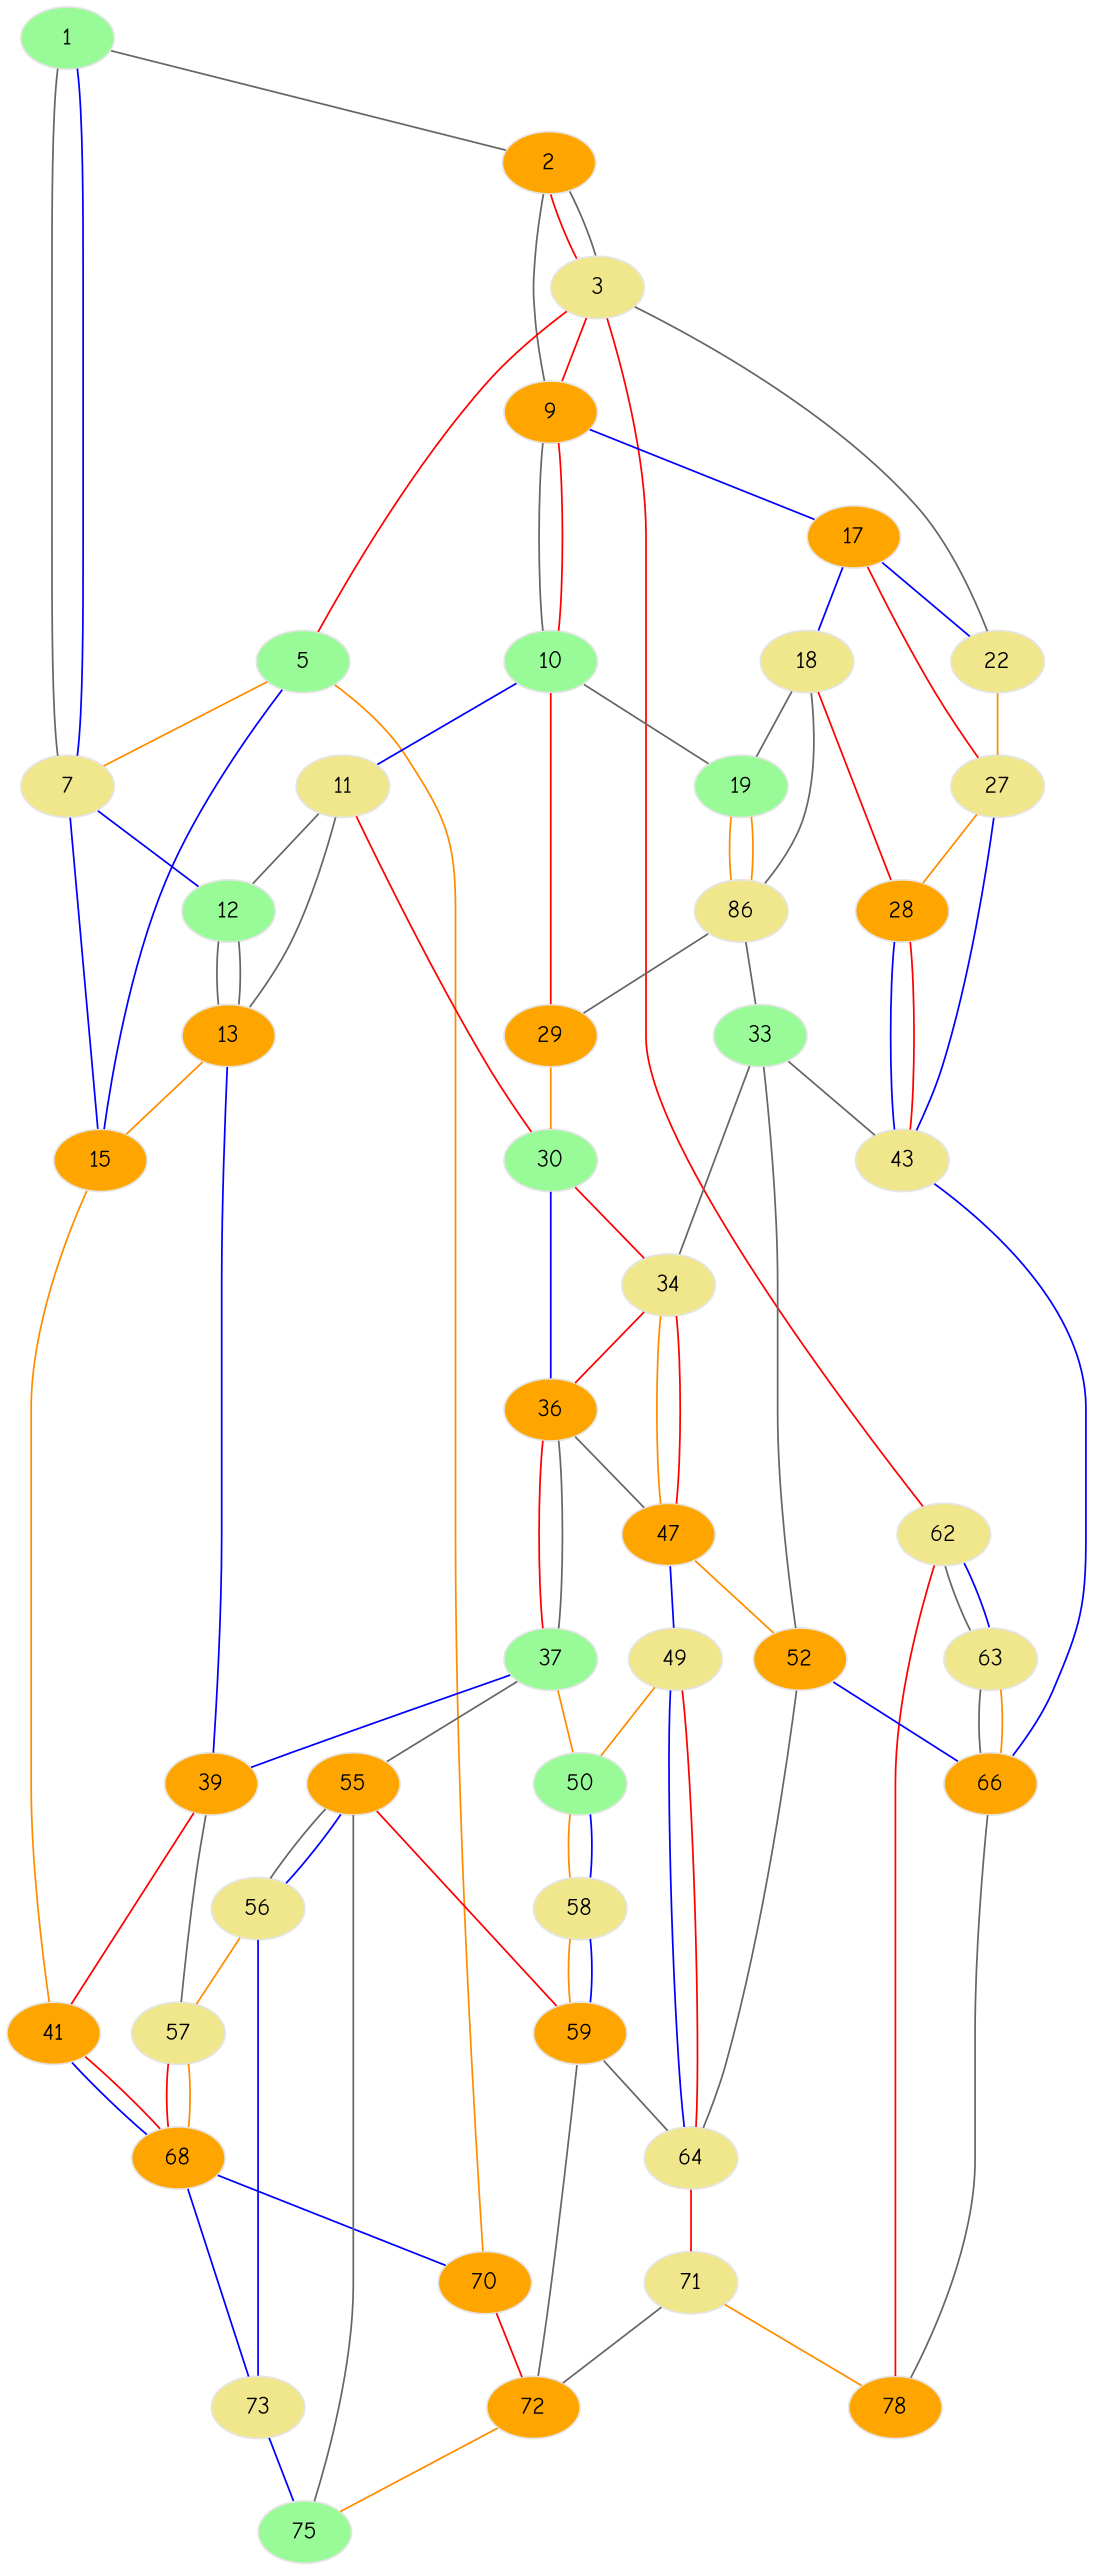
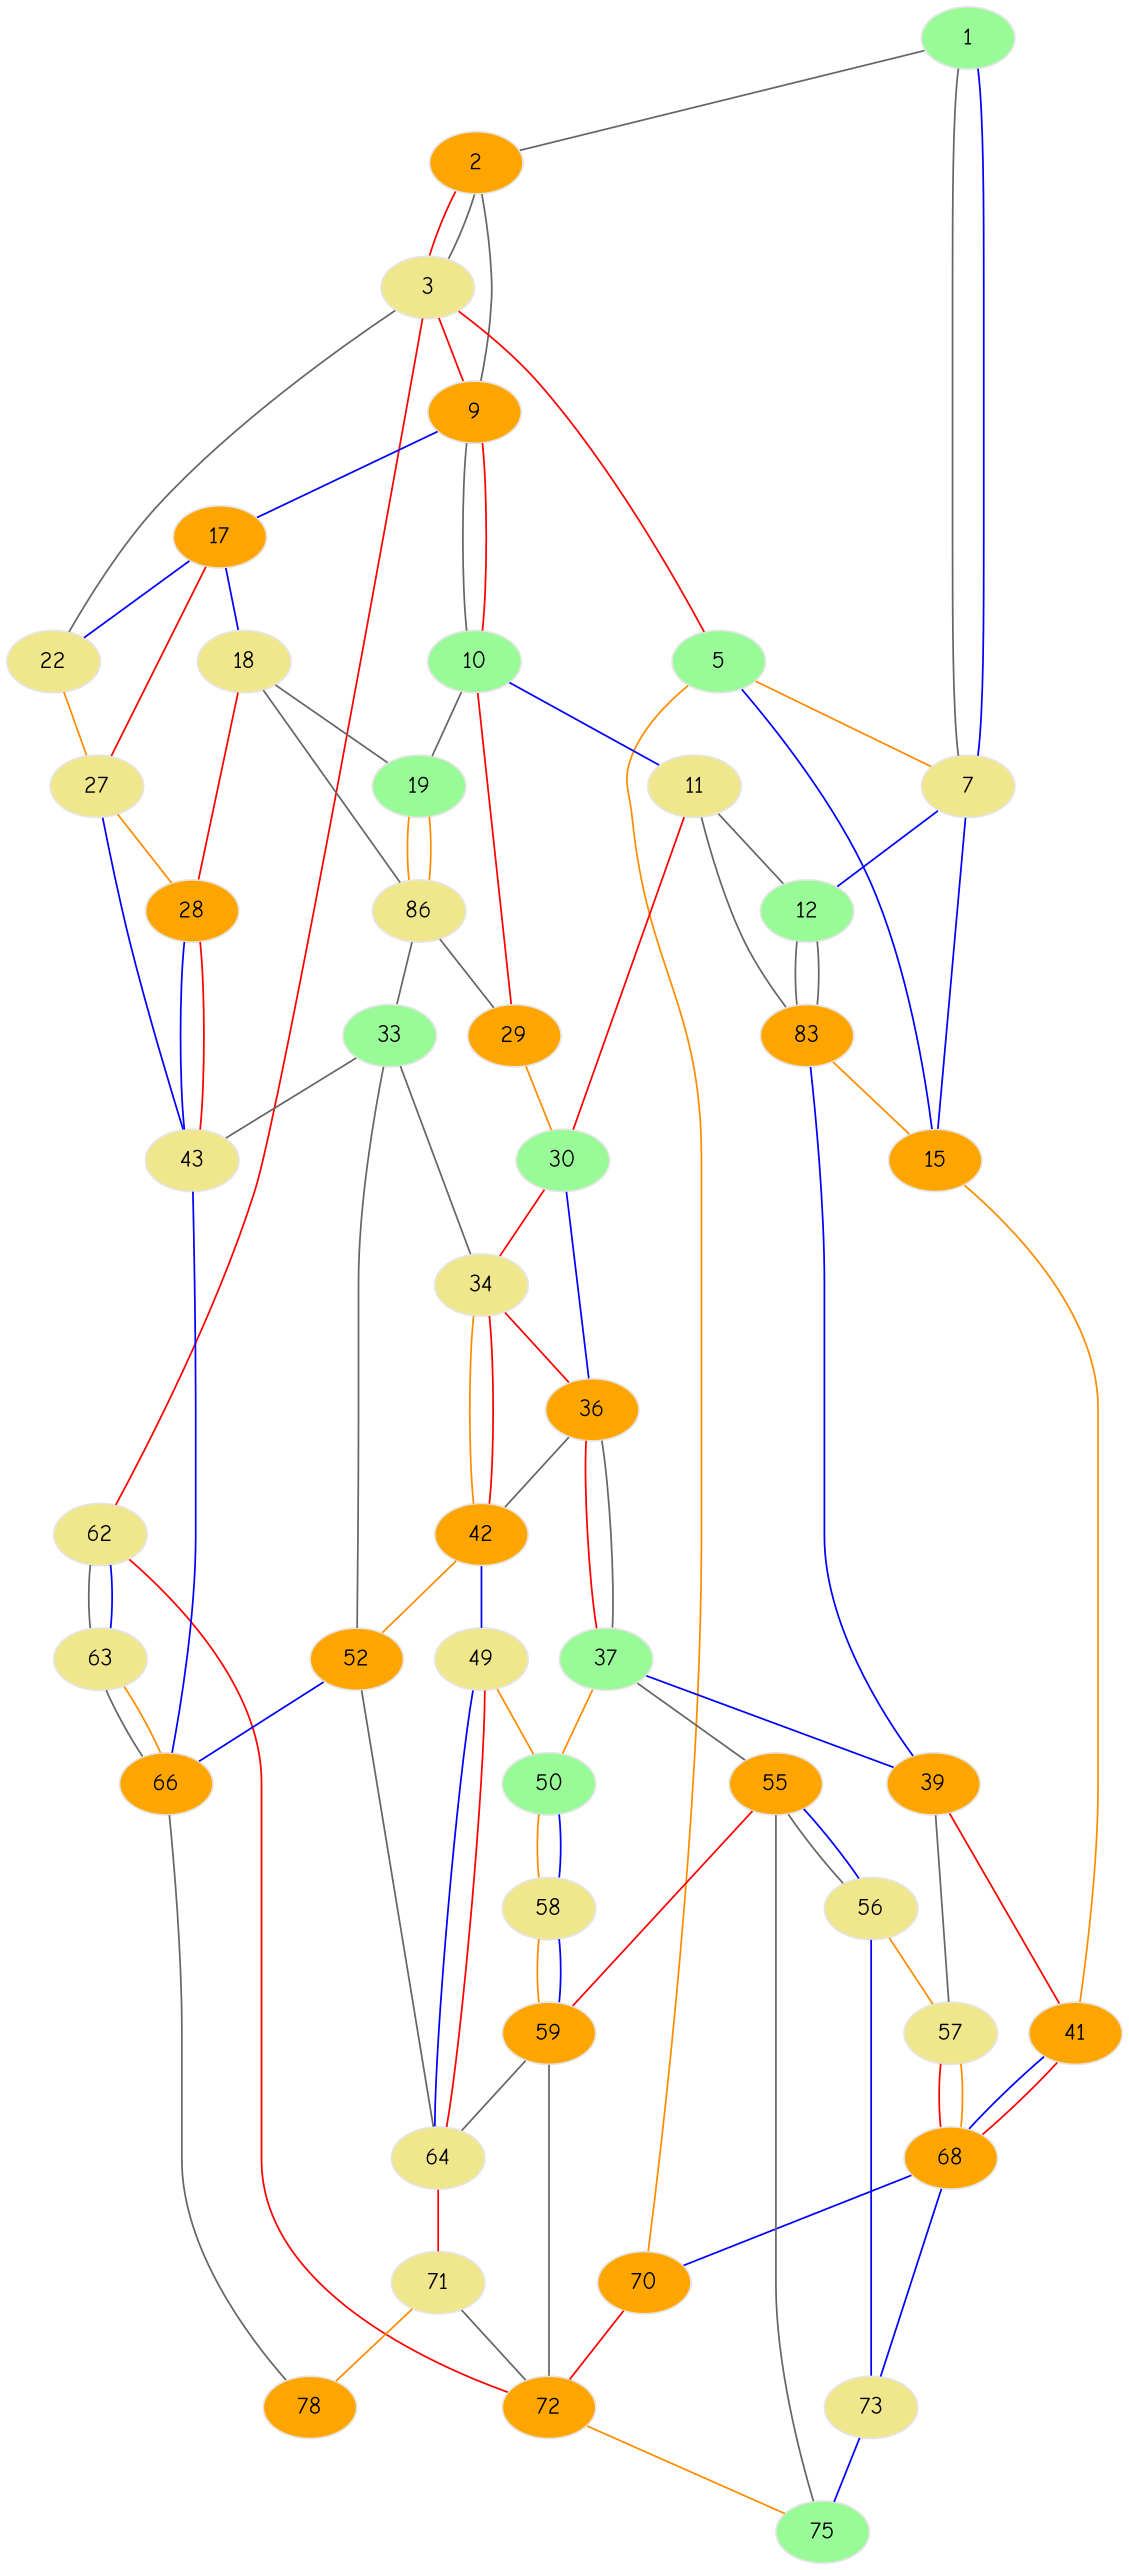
node "13": label "13" -> "83"
node "47": label "47" -> "42"
edge "62" -- "78": now "62" -- "72"
